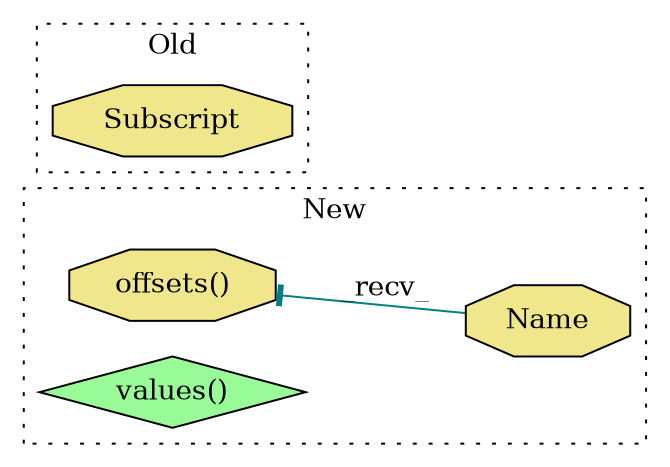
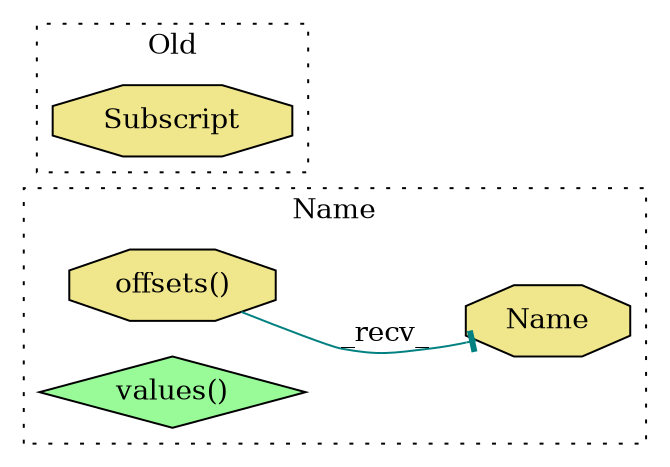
cluster "New": label "New" -> "Name"
edge "Name" -> "offsets()": reversed
